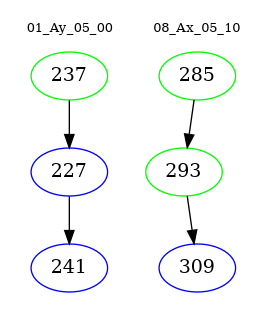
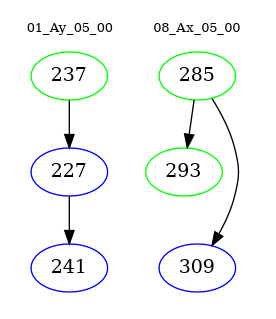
cluster "08_Ax_05_10": label "08_Ax_05_10" -> "08_Ax_05_00"
edge "293" -> "309": now "285" -> "309"
